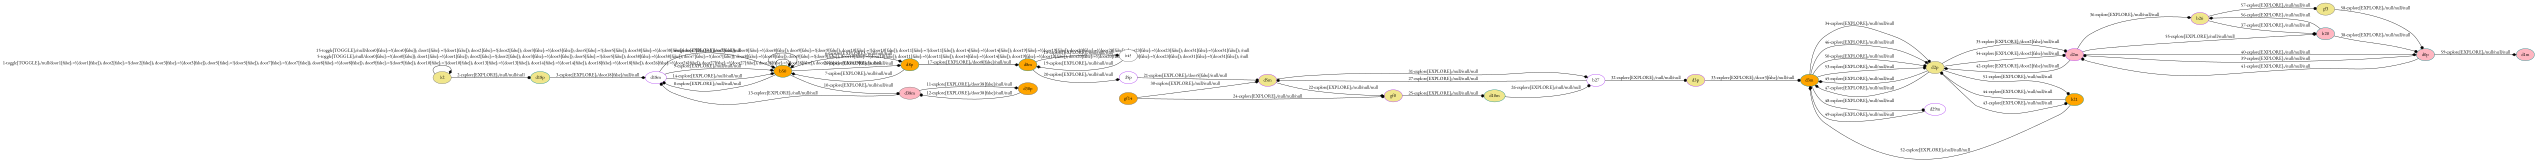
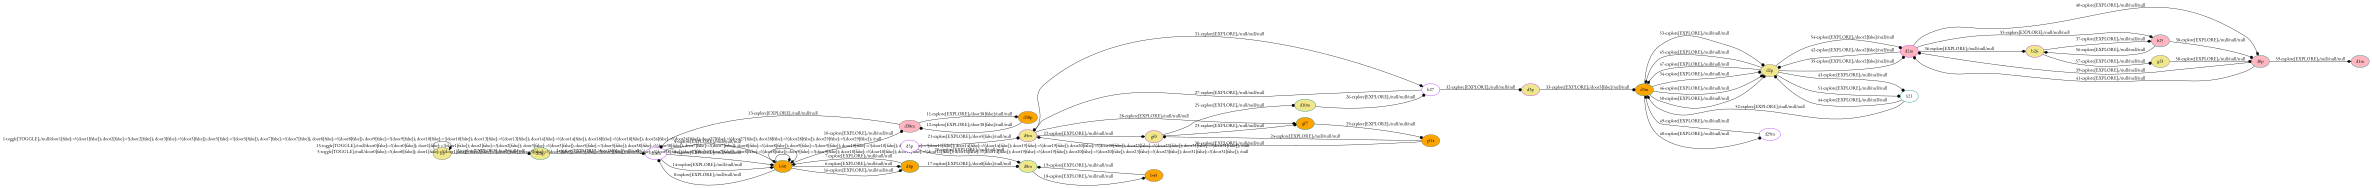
node "b20": label "b20" -> "b25"
node "b45": fillcolor white -> orange
edge "d8p" -> "d8m": arrowhead diamond -> dot
node "d8m": fillcolor orange -> khaki
edge "d2m" -> "d2p": arrowhead diamond -> dot
edge "d8m" -> "d5p": reversed
node "b21": fillcolor orange -> white
node "gf7": added
